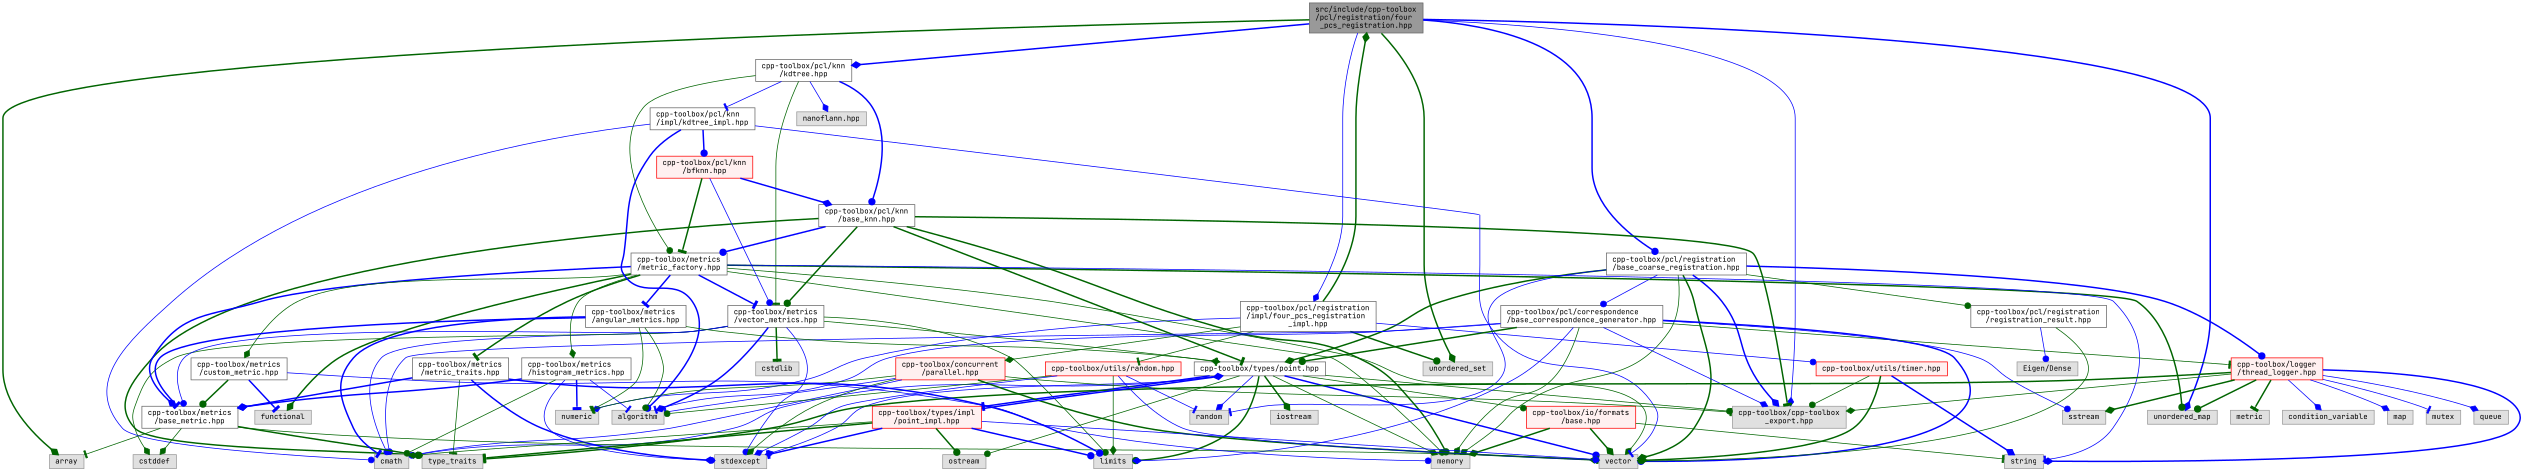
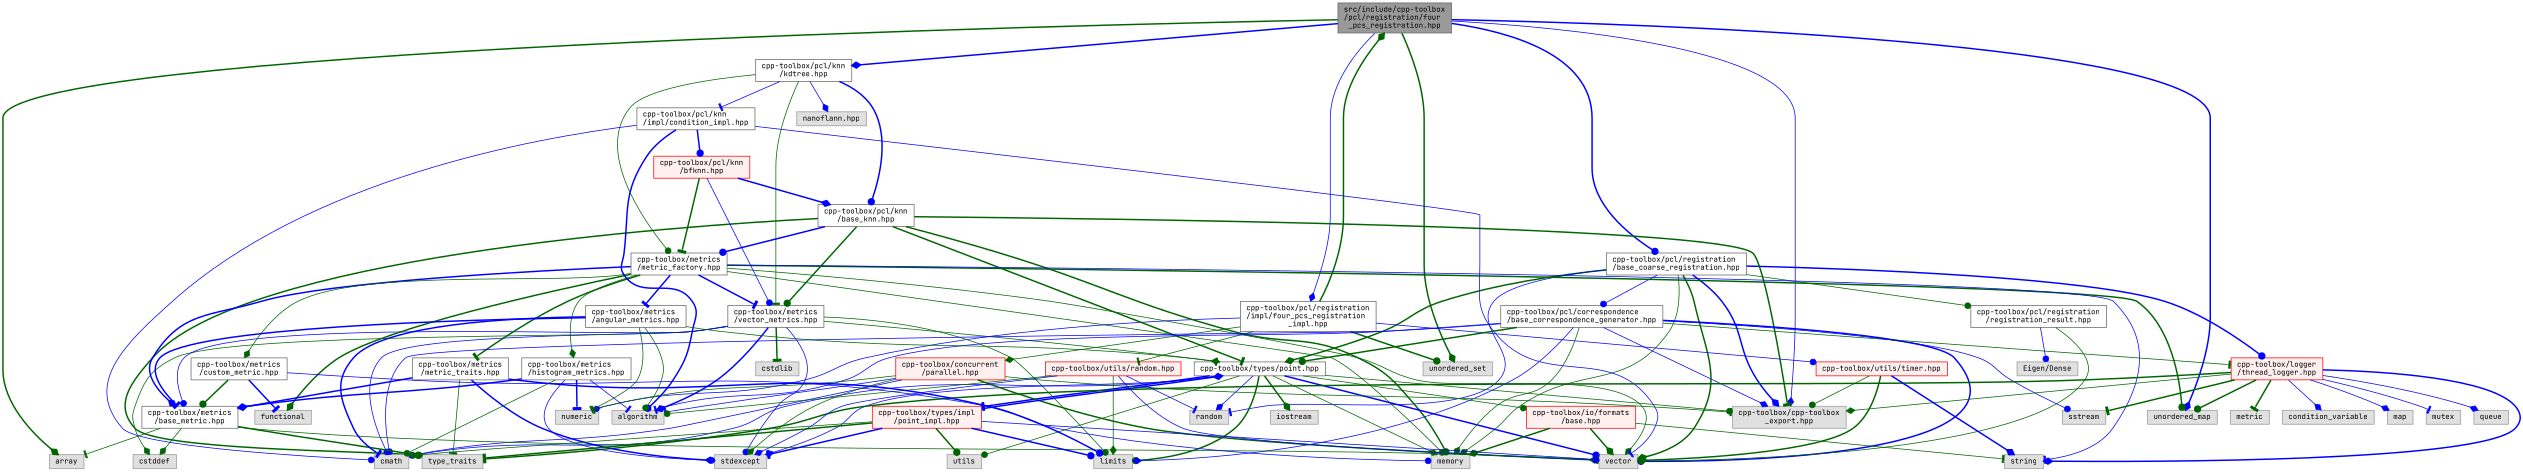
node "cpp-toolbox/pcl/knn /impl/kdtree_impl.hpp": label "cpp-toolbox/pcl/knn /impl/kdtree_impl.hpp" -> "cpp-toolbox/pcl/knn /impl/condition_impl.hpp"
edge "cpp-toolbox/logger /thread_logger.hpp" -> "sstream": arrowhead diamond -> tee
node "ostream": label "ostream" -> "utils"
